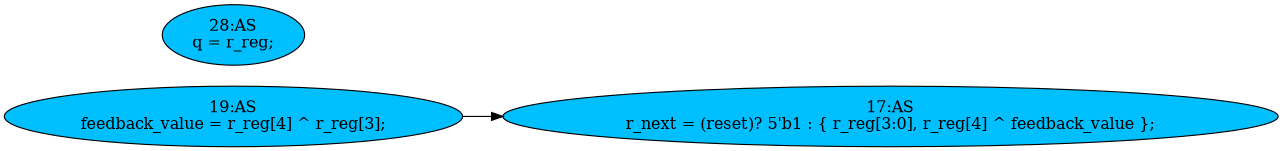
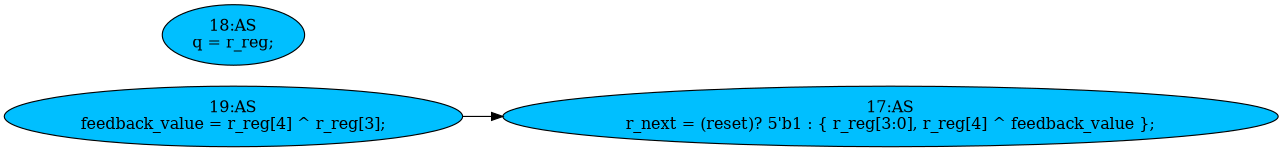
node "28:AS q = r_reg;": label "28:AS q = r_reg;" -> "18:AS q = r_reg;"
